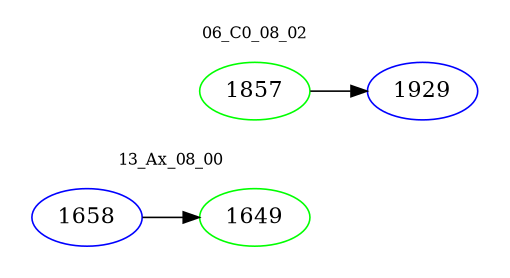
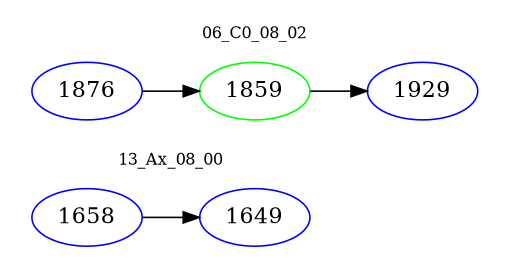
node "1876": added
node "1857": label "1857" -> "1859"
node "1649": color green -> blue
